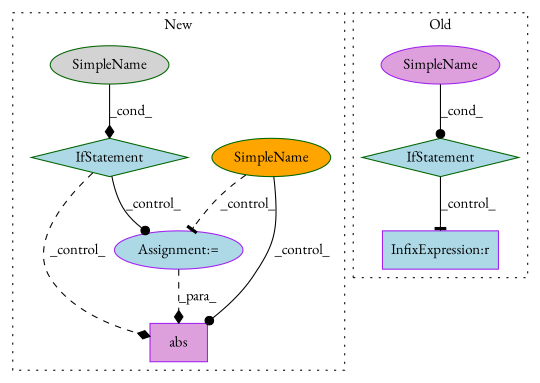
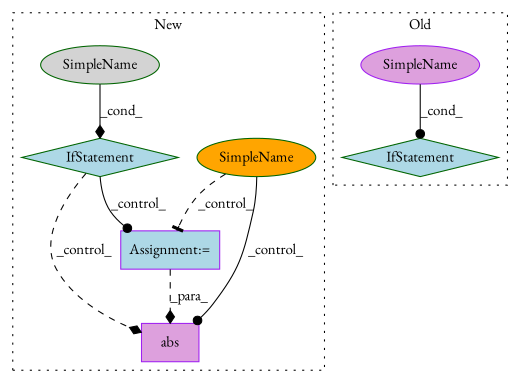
node "Assignment:=": shape ellipse -> box
node "InfixExpression:r": removed
